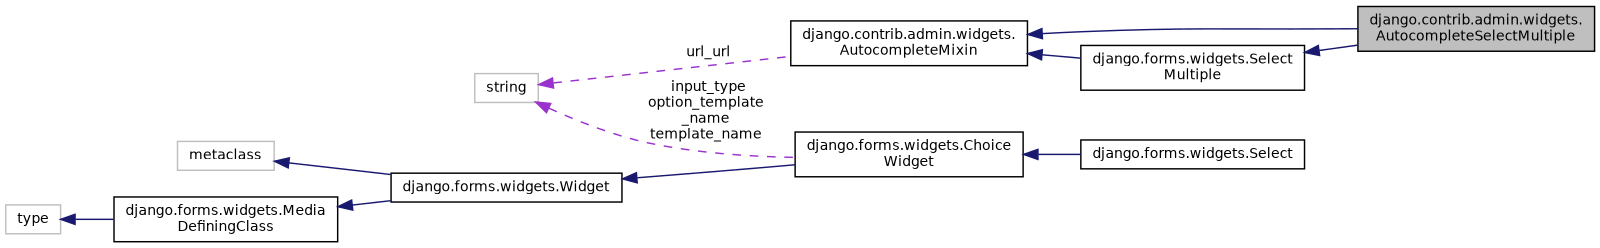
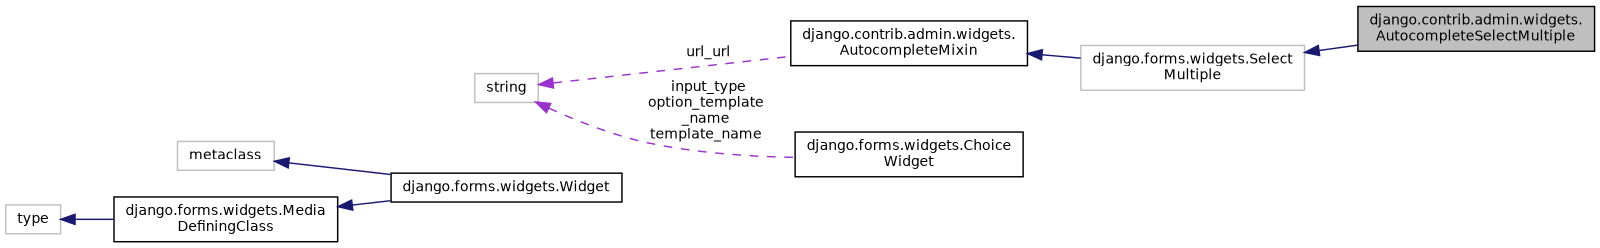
edge "django.contrib.admin.widgets. AutocompleteSelectMultiple" -> "django.contrib.admin.widgets. AutocompleteMixin": removed
node "django.forms.widgets.Select Multiple": color black -> grey75
node "django.forms.widgets.Select": removed
edge "django.forms.widgets.Choice Widget" -> "django.forms.widgets.Widget": removed
